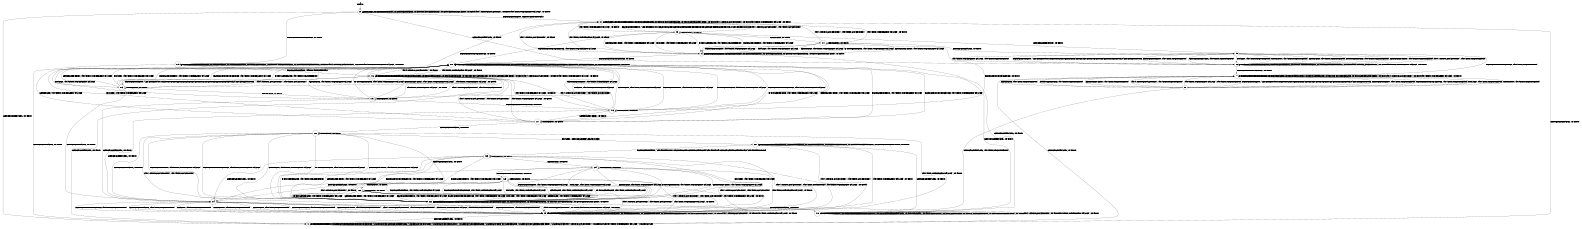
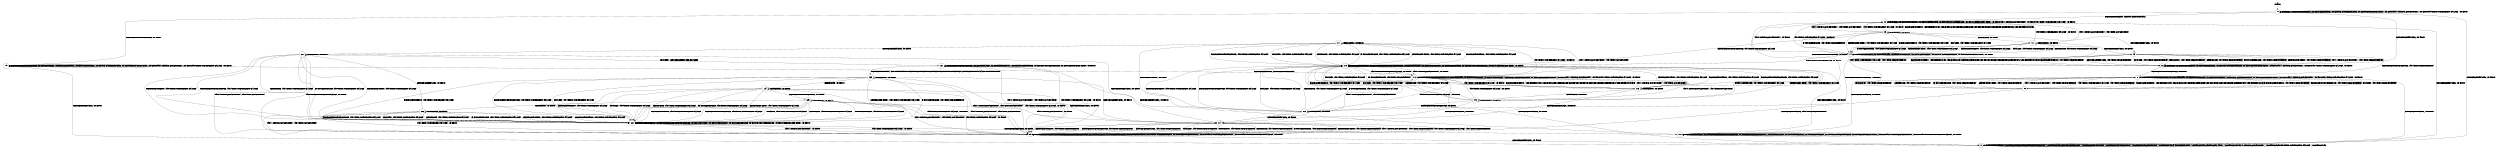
edge "s3" -> "s5": label "CHANGE_CIPHER_EMPTY / TIMEOUT" -> "CHANGE_CIPHER_SPEC / TIMEOUT"
edge "s16" -> "s17": reversed
